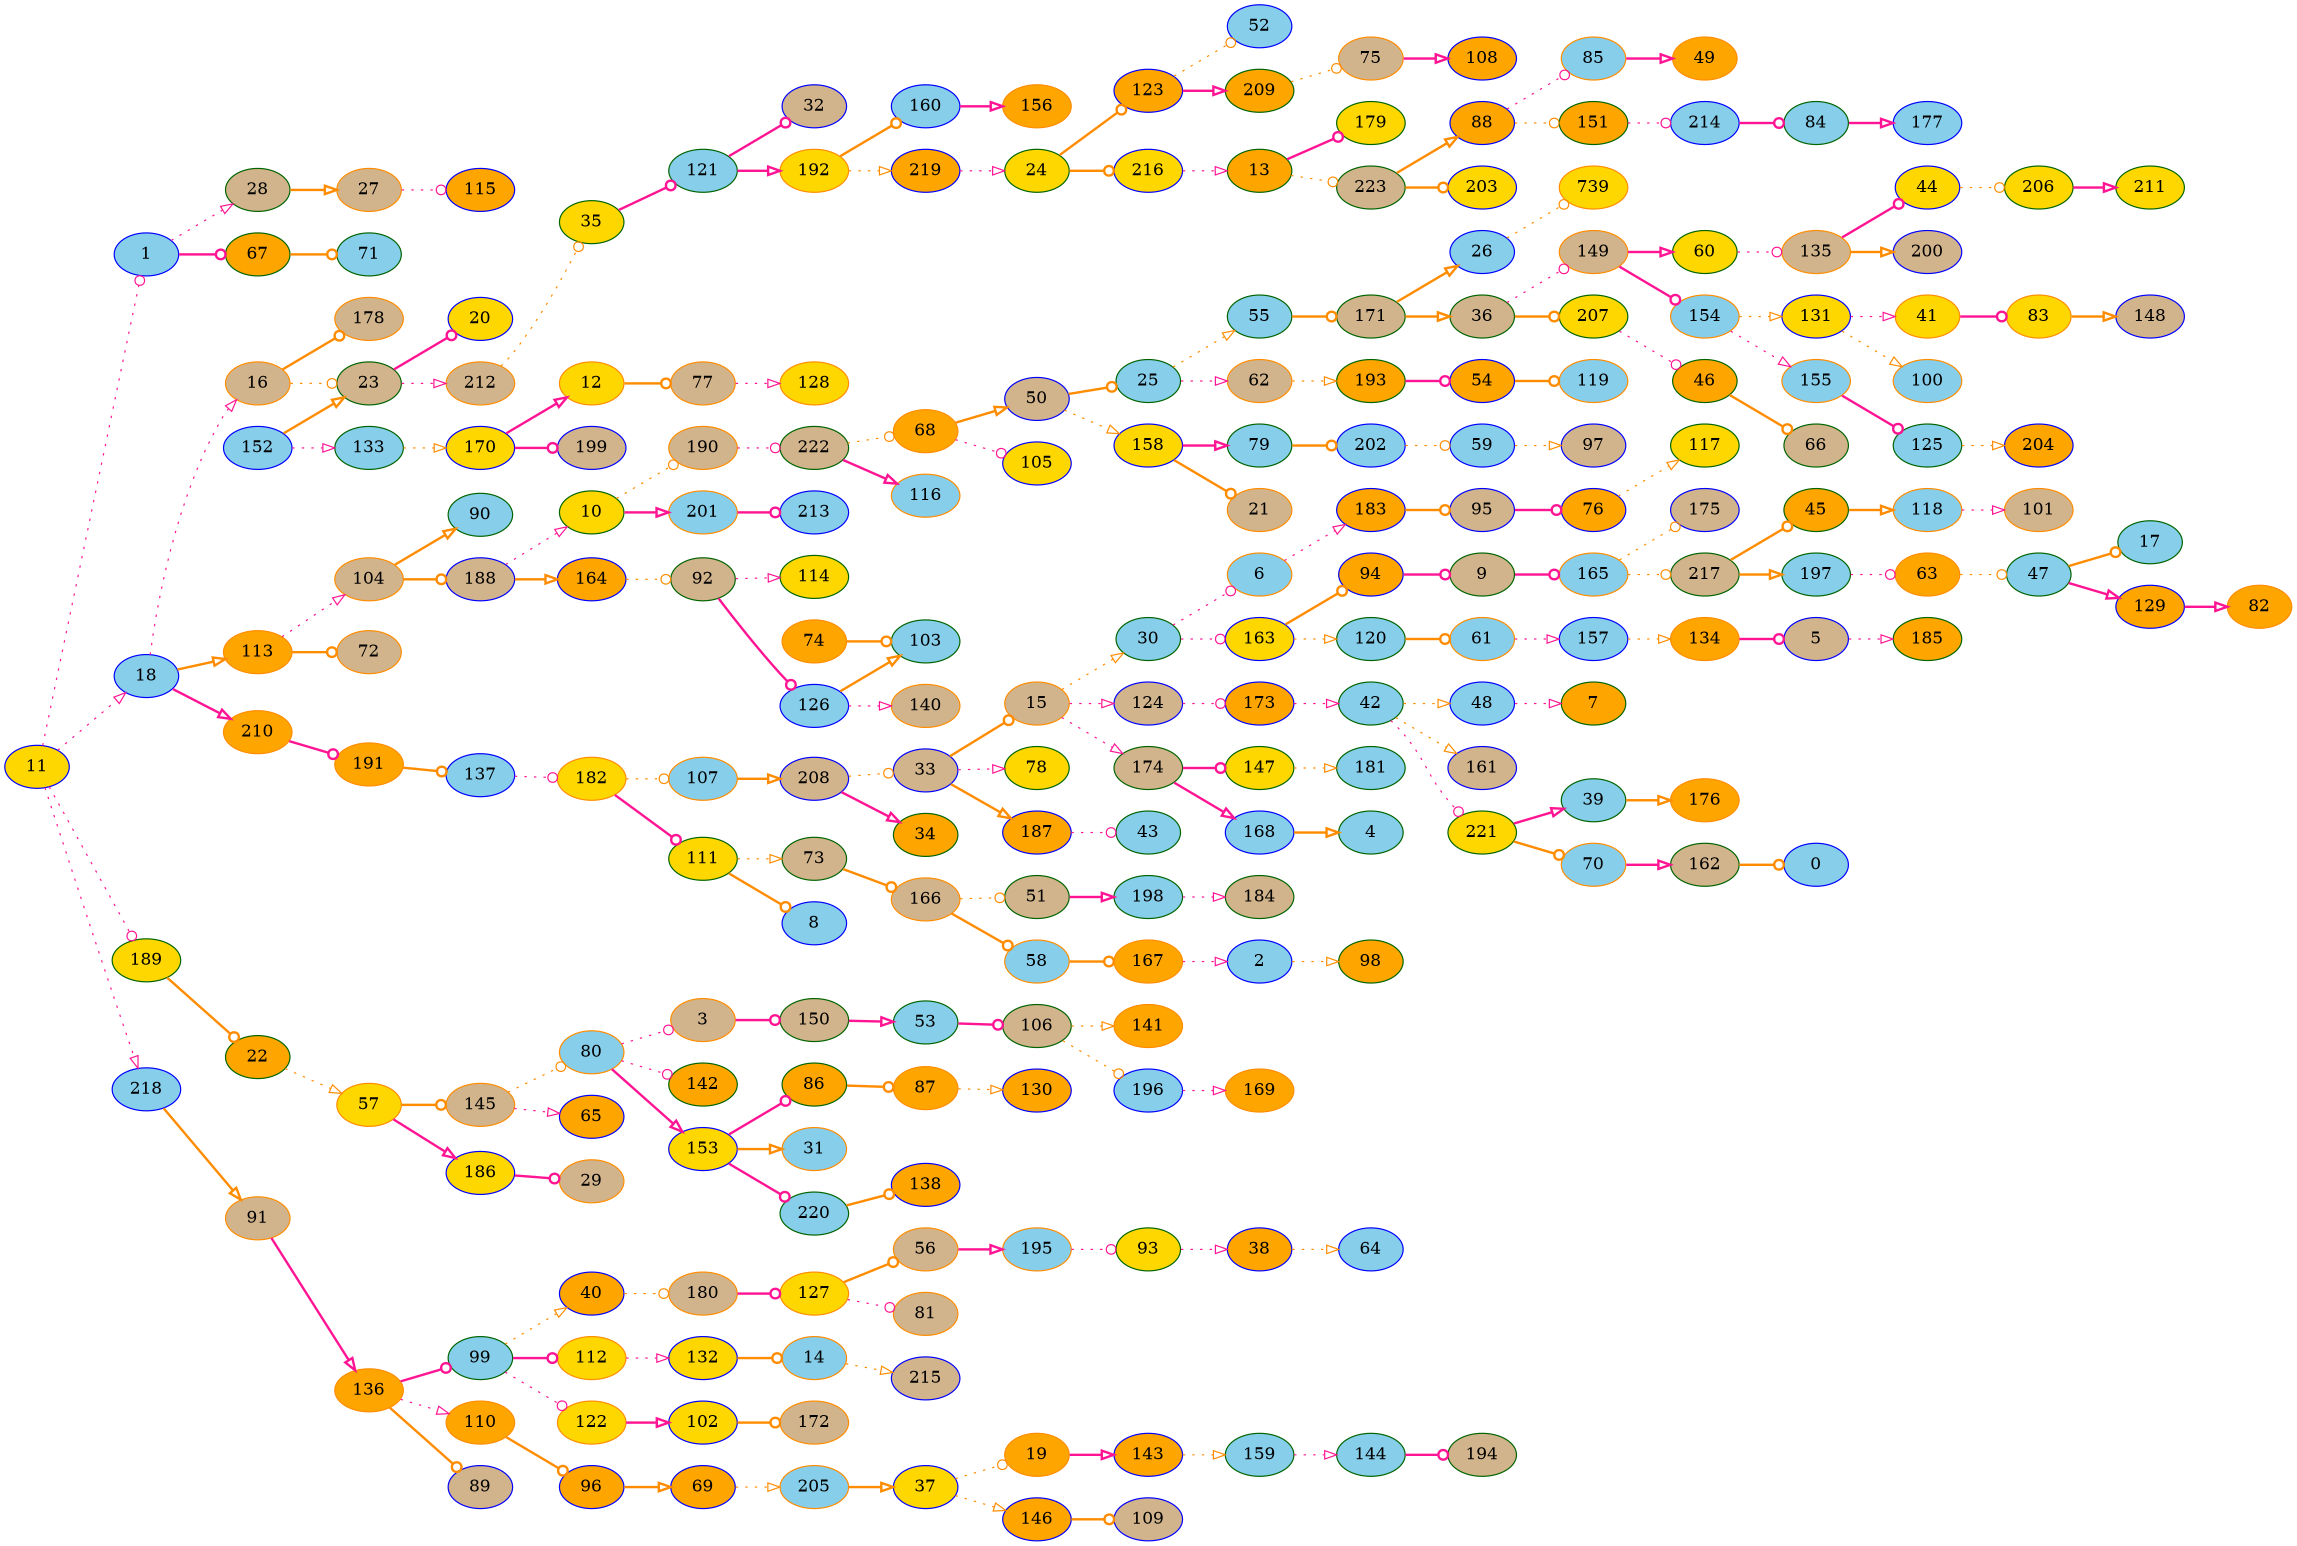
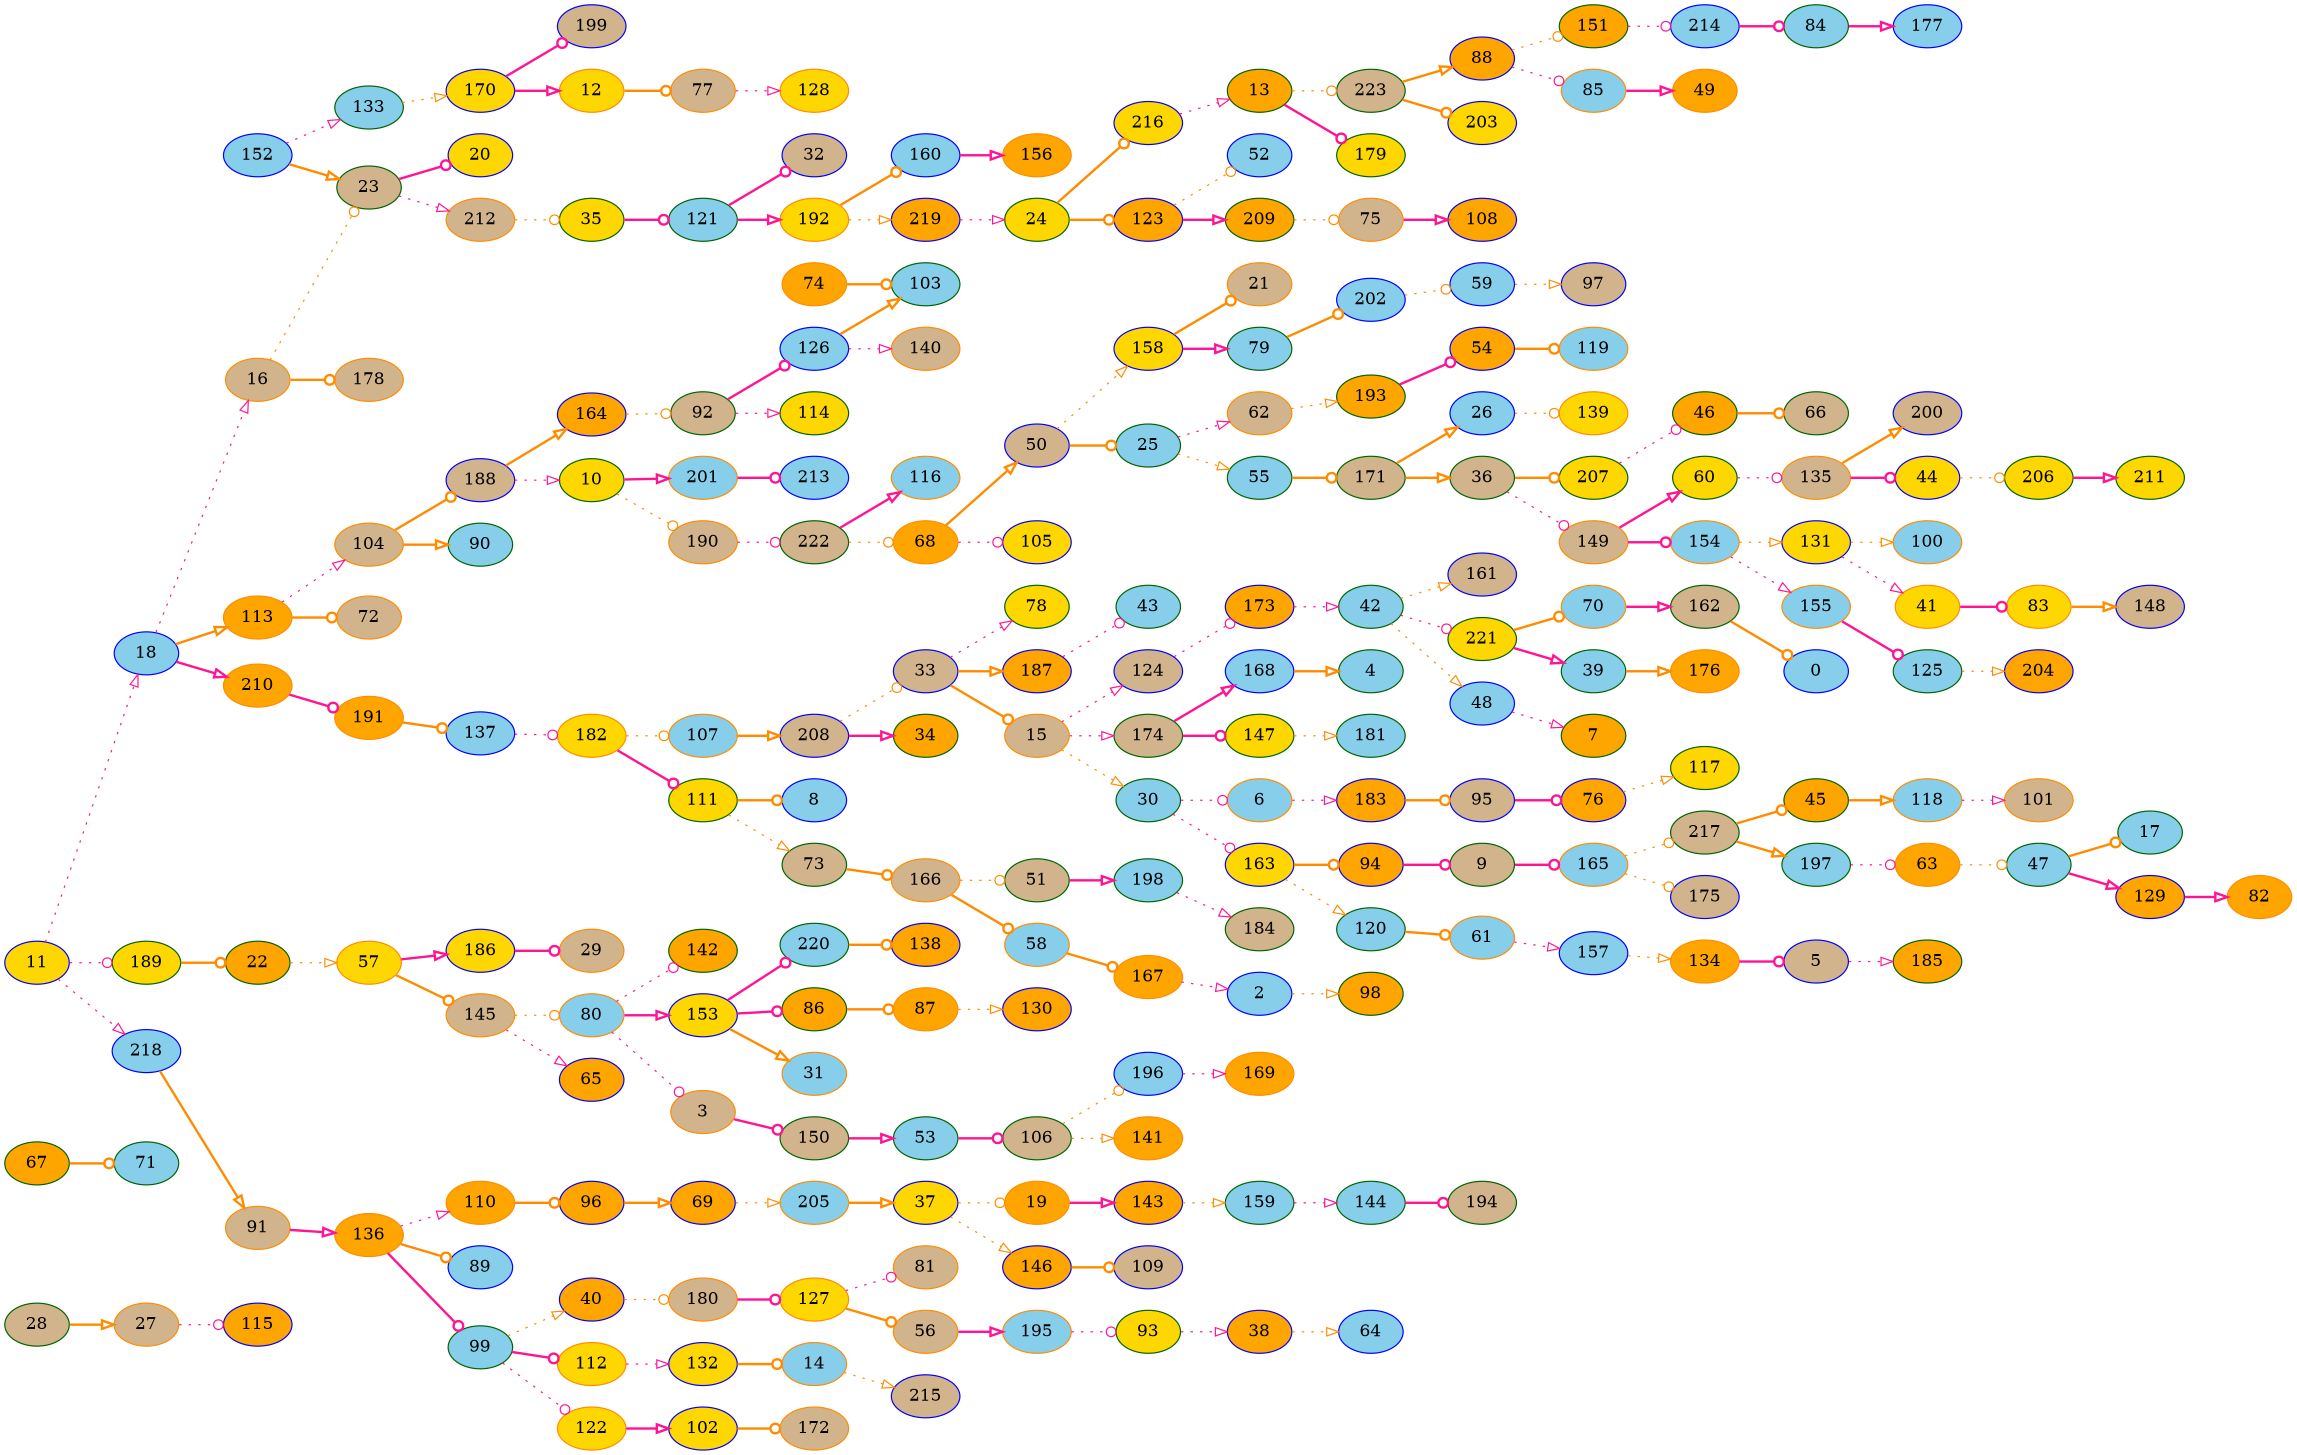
node "739": label "739" -> "139"
node "1": removed
node "89": fillcolor tan -> skyblue
